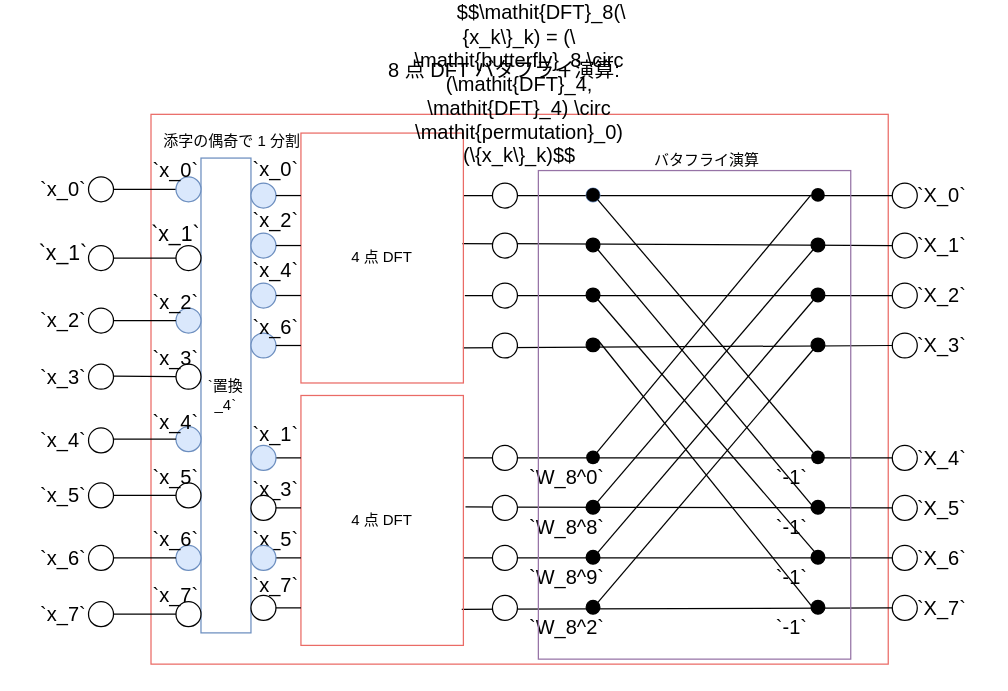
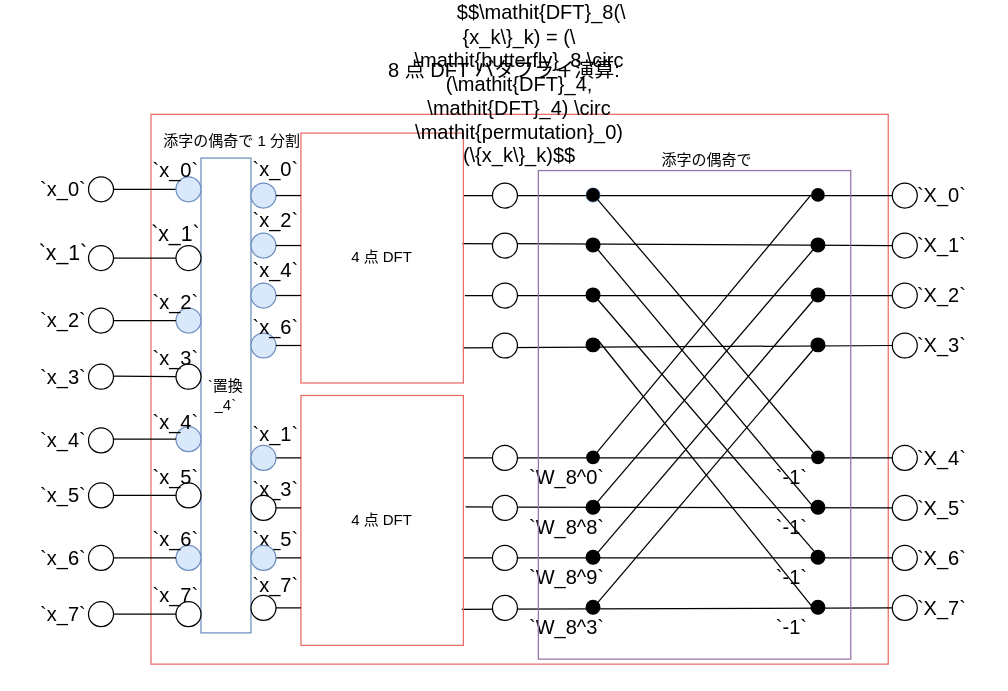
node "バタフライ演算": label "バタフライ演算" -> "添字の偶奇で"
node "`W_8^2`": label "`W_8^2`" -> "`W_8^3`"
